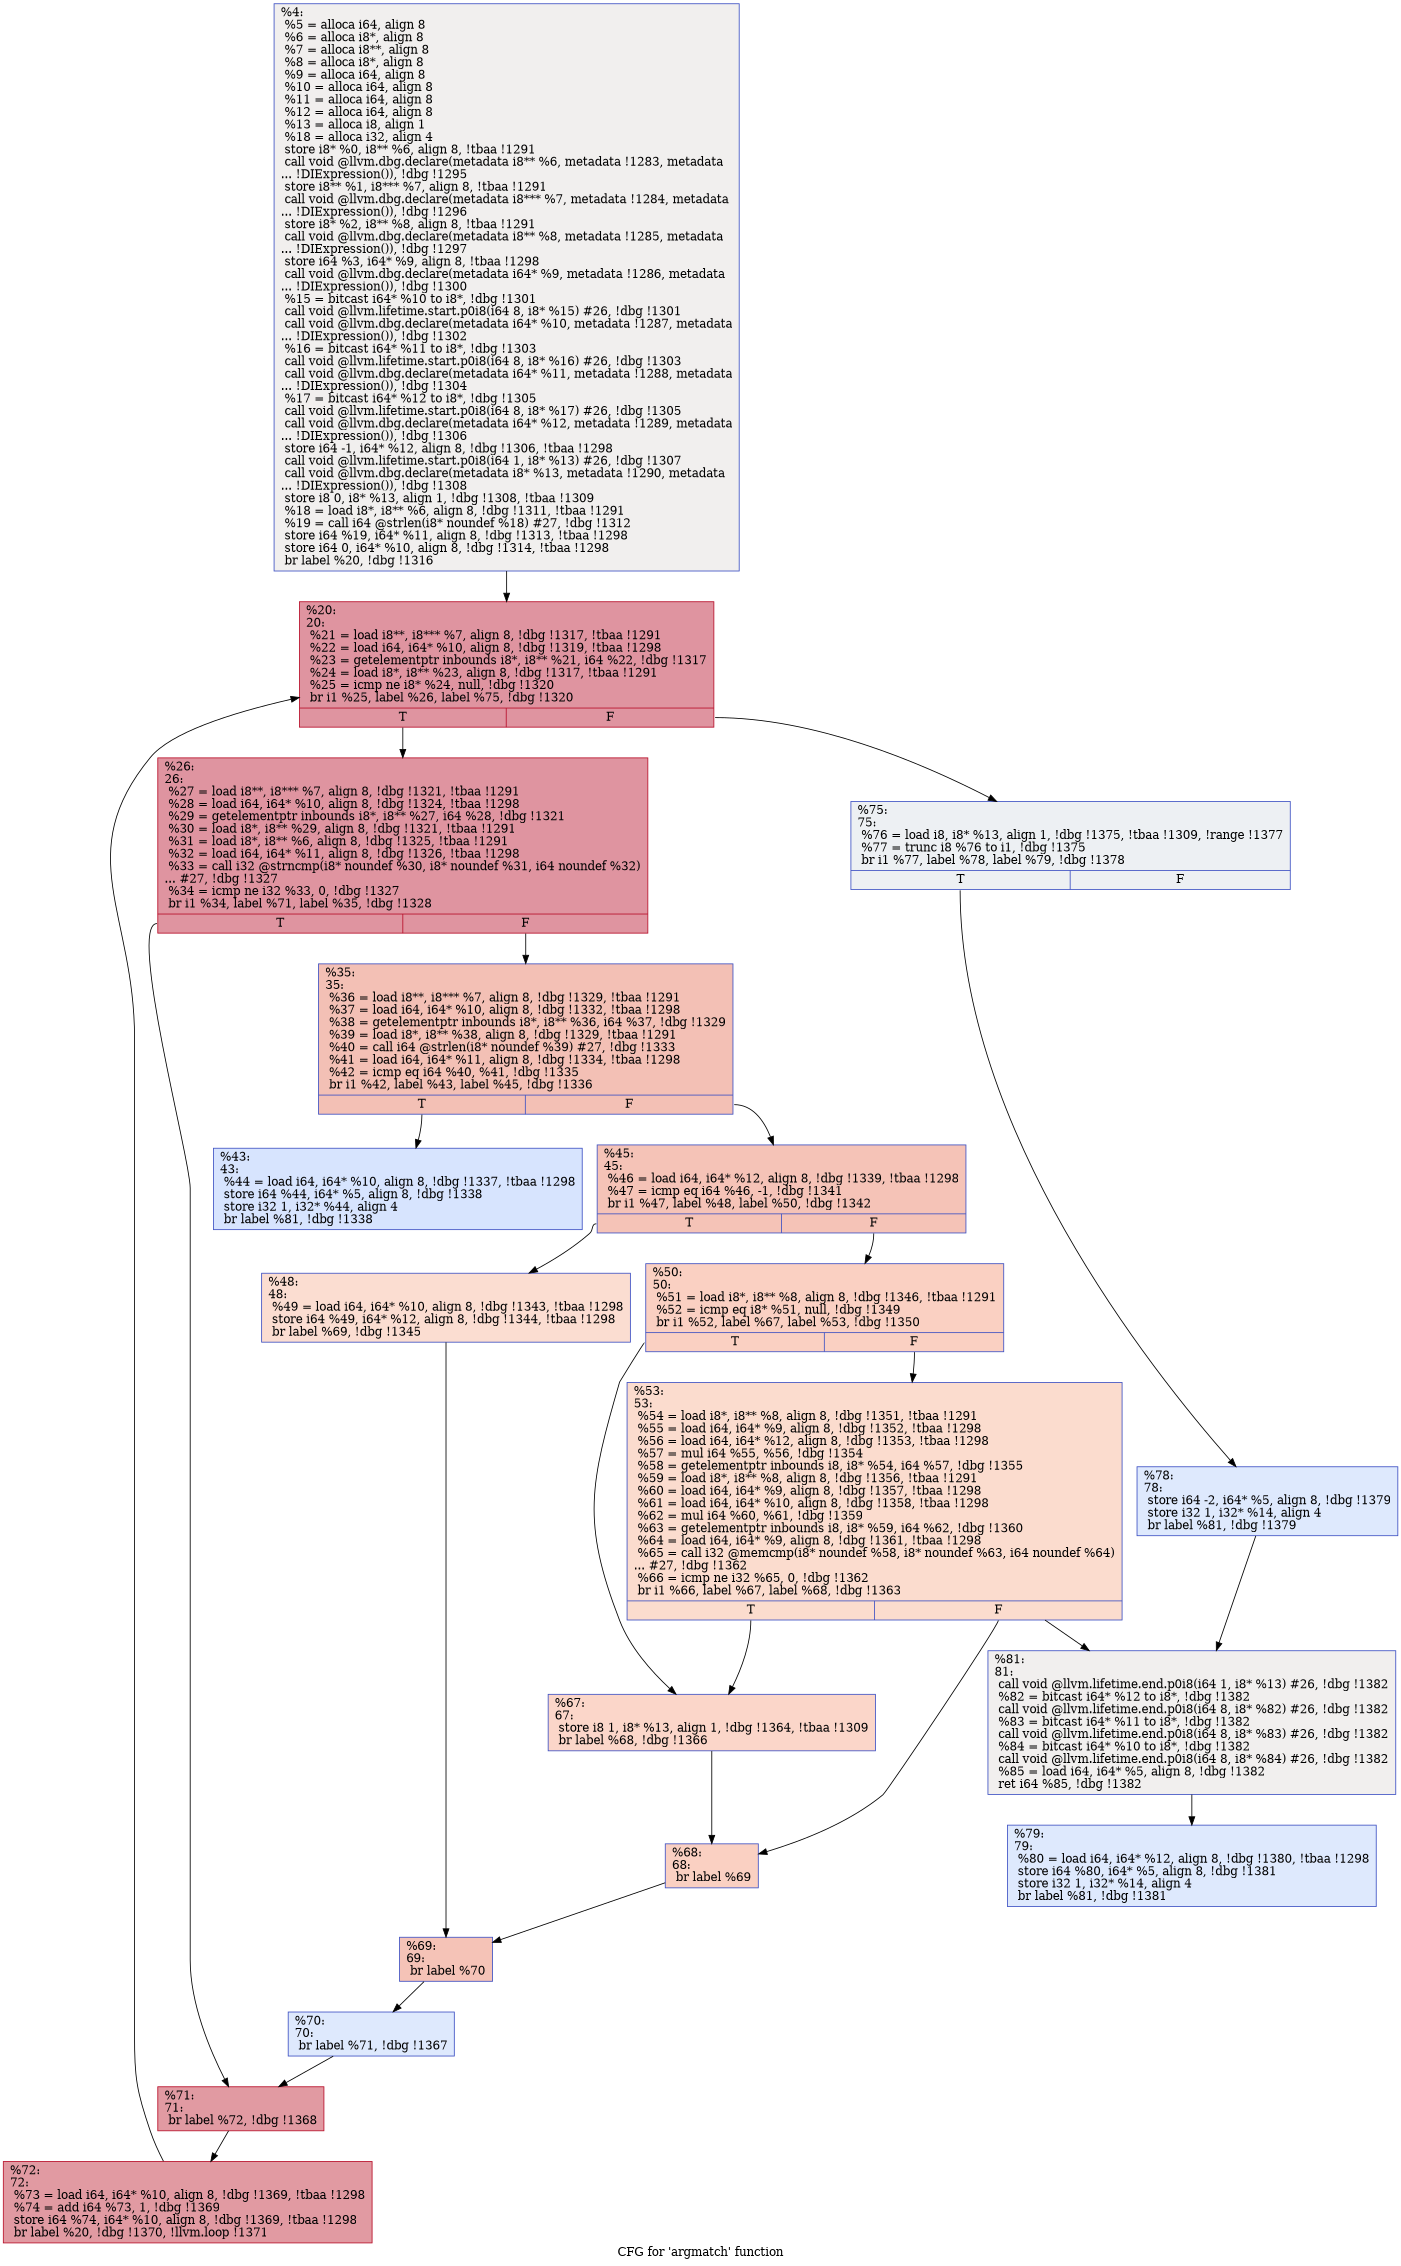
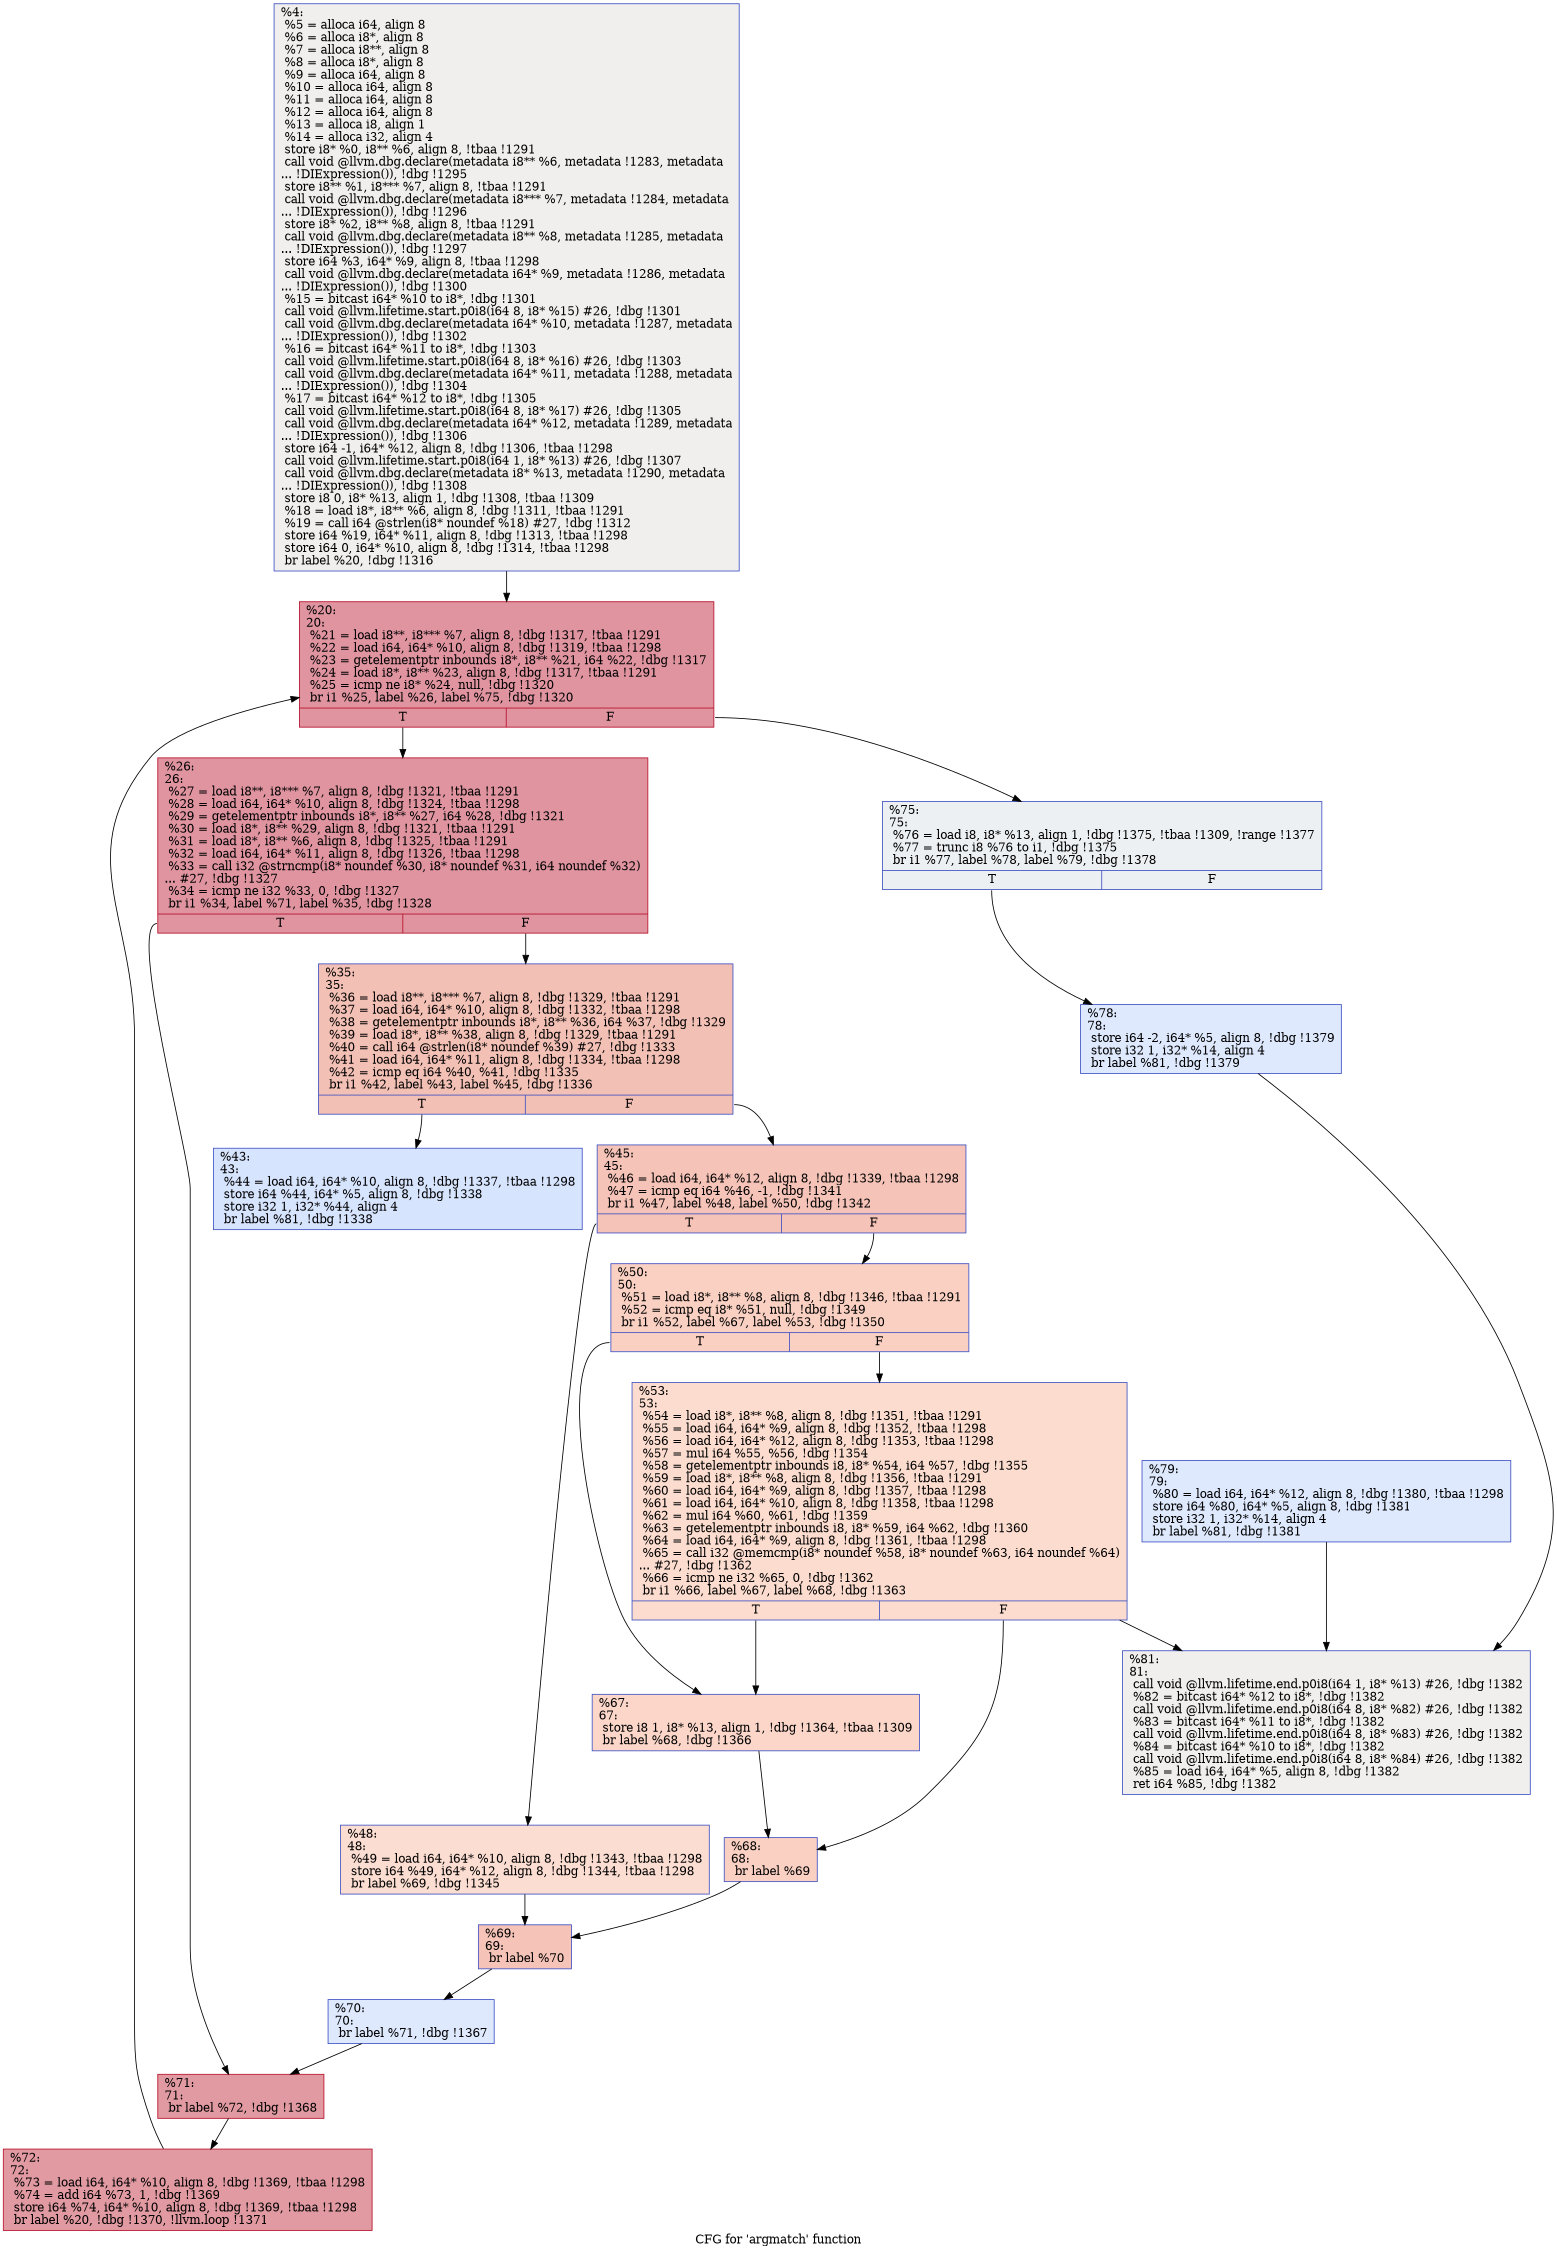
node "%4:": text "%18 = alloca i32, align 4" -> "%14 = alloca i32, align 4"
edge "%81:" -> "%79:": reversed
